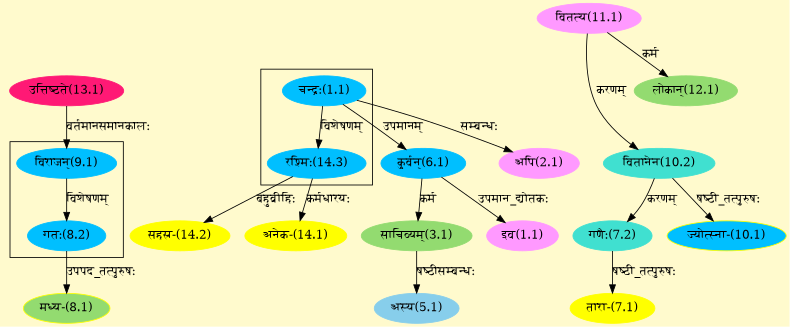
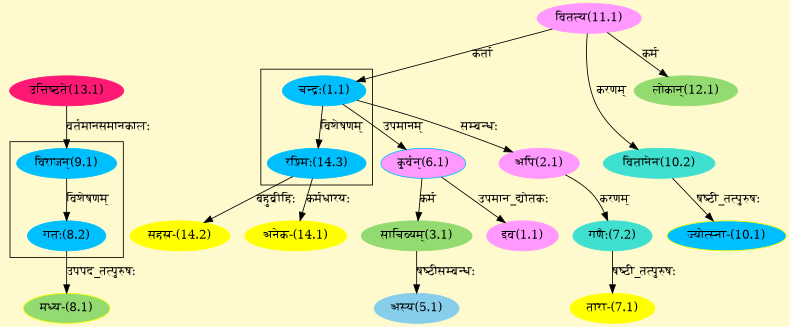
edge "वितत्य(11.1)" -> "चन्द्रः(1.1)": added, label "कर्ता"
node "कुर्वन्(6.1)": fillcolor #00bfff -> #ff99ff
edge "वितानेन(10.2)" -> "गणैः(7.2)": now "अपि(2.1)" -> "गणैः(7.2)"
